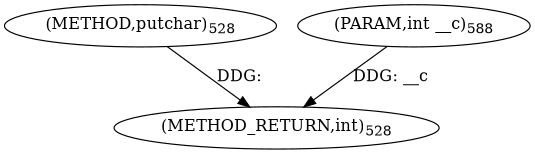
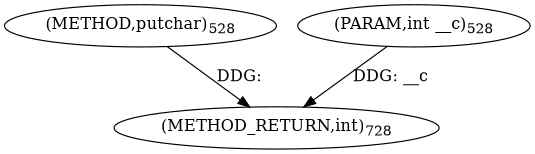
node "(PARAM,int __c)": text "588" -> "528"
node "(METHOD_RETURN,int)": text "528" -> "728"
